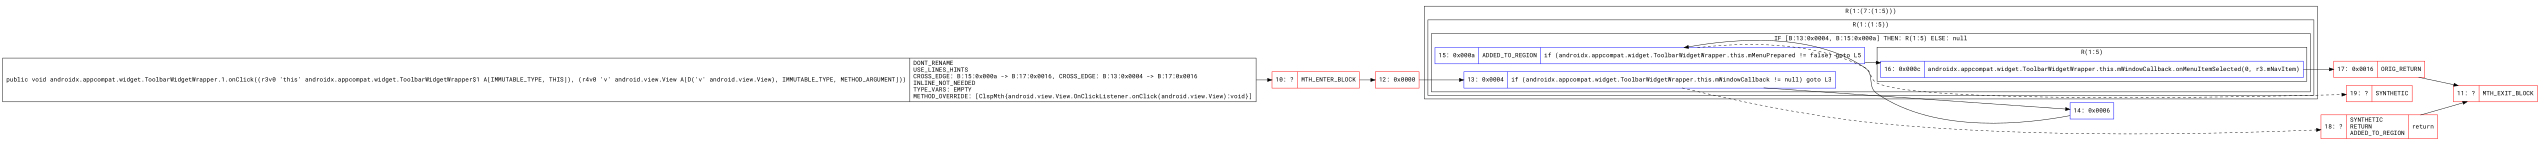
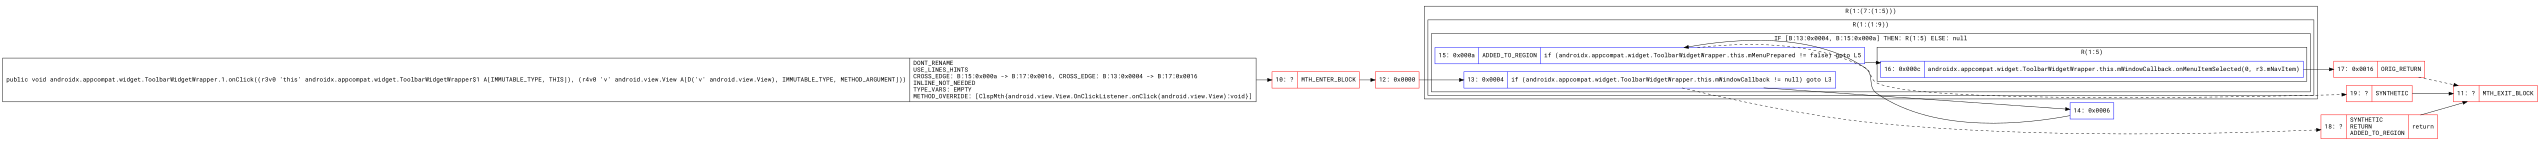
cluster "R(1:(1:5))": label "R(1:(1:5))" -> "R(1:(1:9))"
edge "17: 0x0016" -> "11: ?": style solid -> dashed
edge "19: ?" -> "11: ?": added
